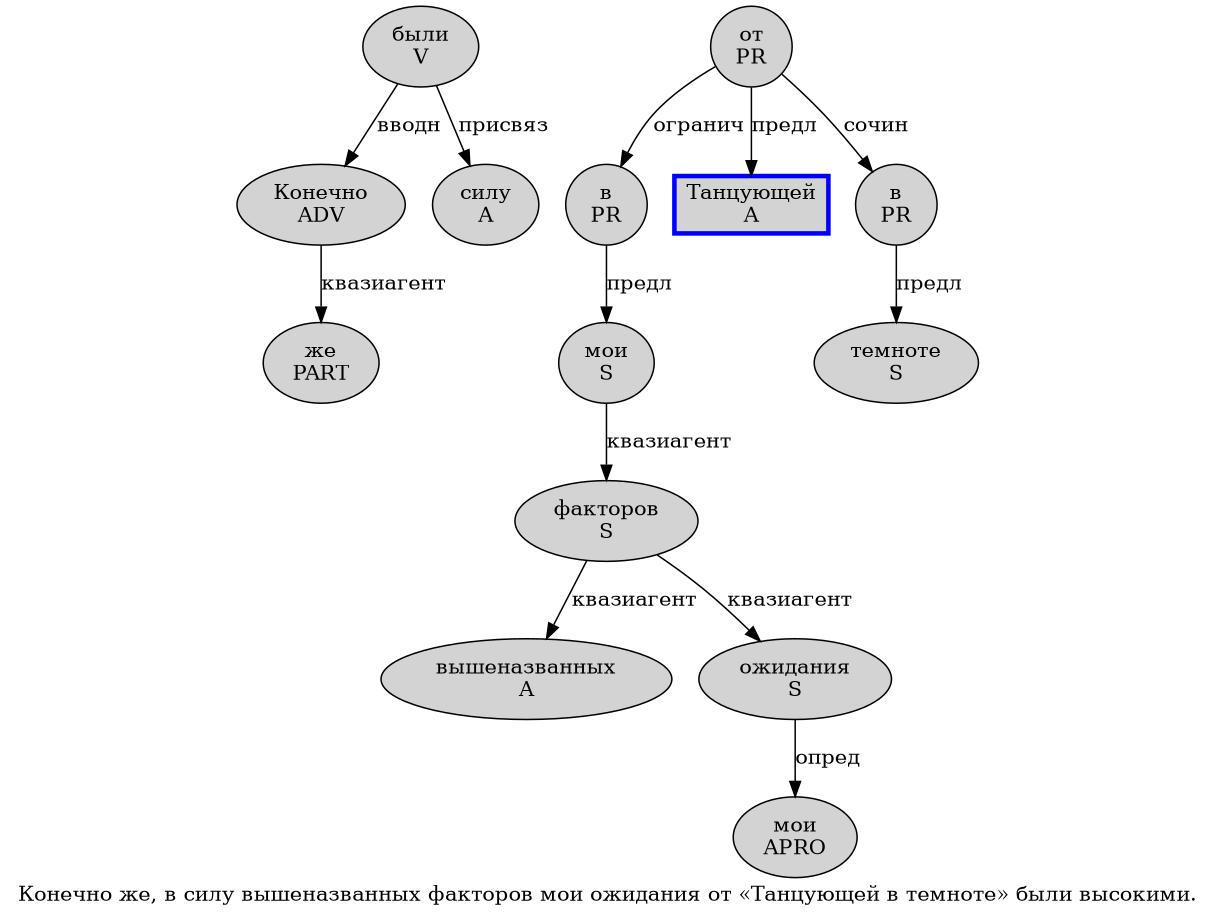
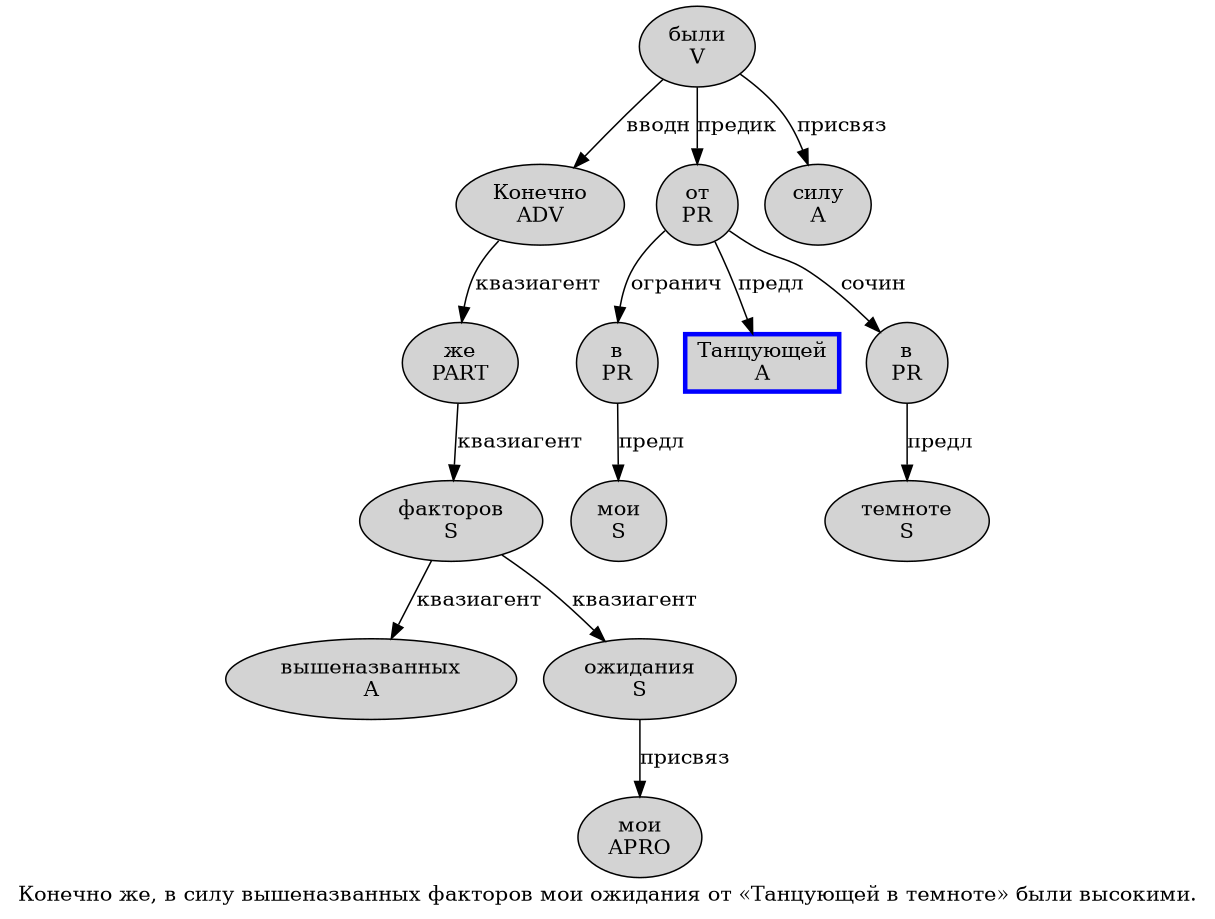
edge "были V" -> "от PR": added, label "предик"
edge "мои S" -> "факторов S": now "же PART" -> "факторов S"
edge "ожидания S" -> "мои APRO": label "опред" -> "присвяз"
